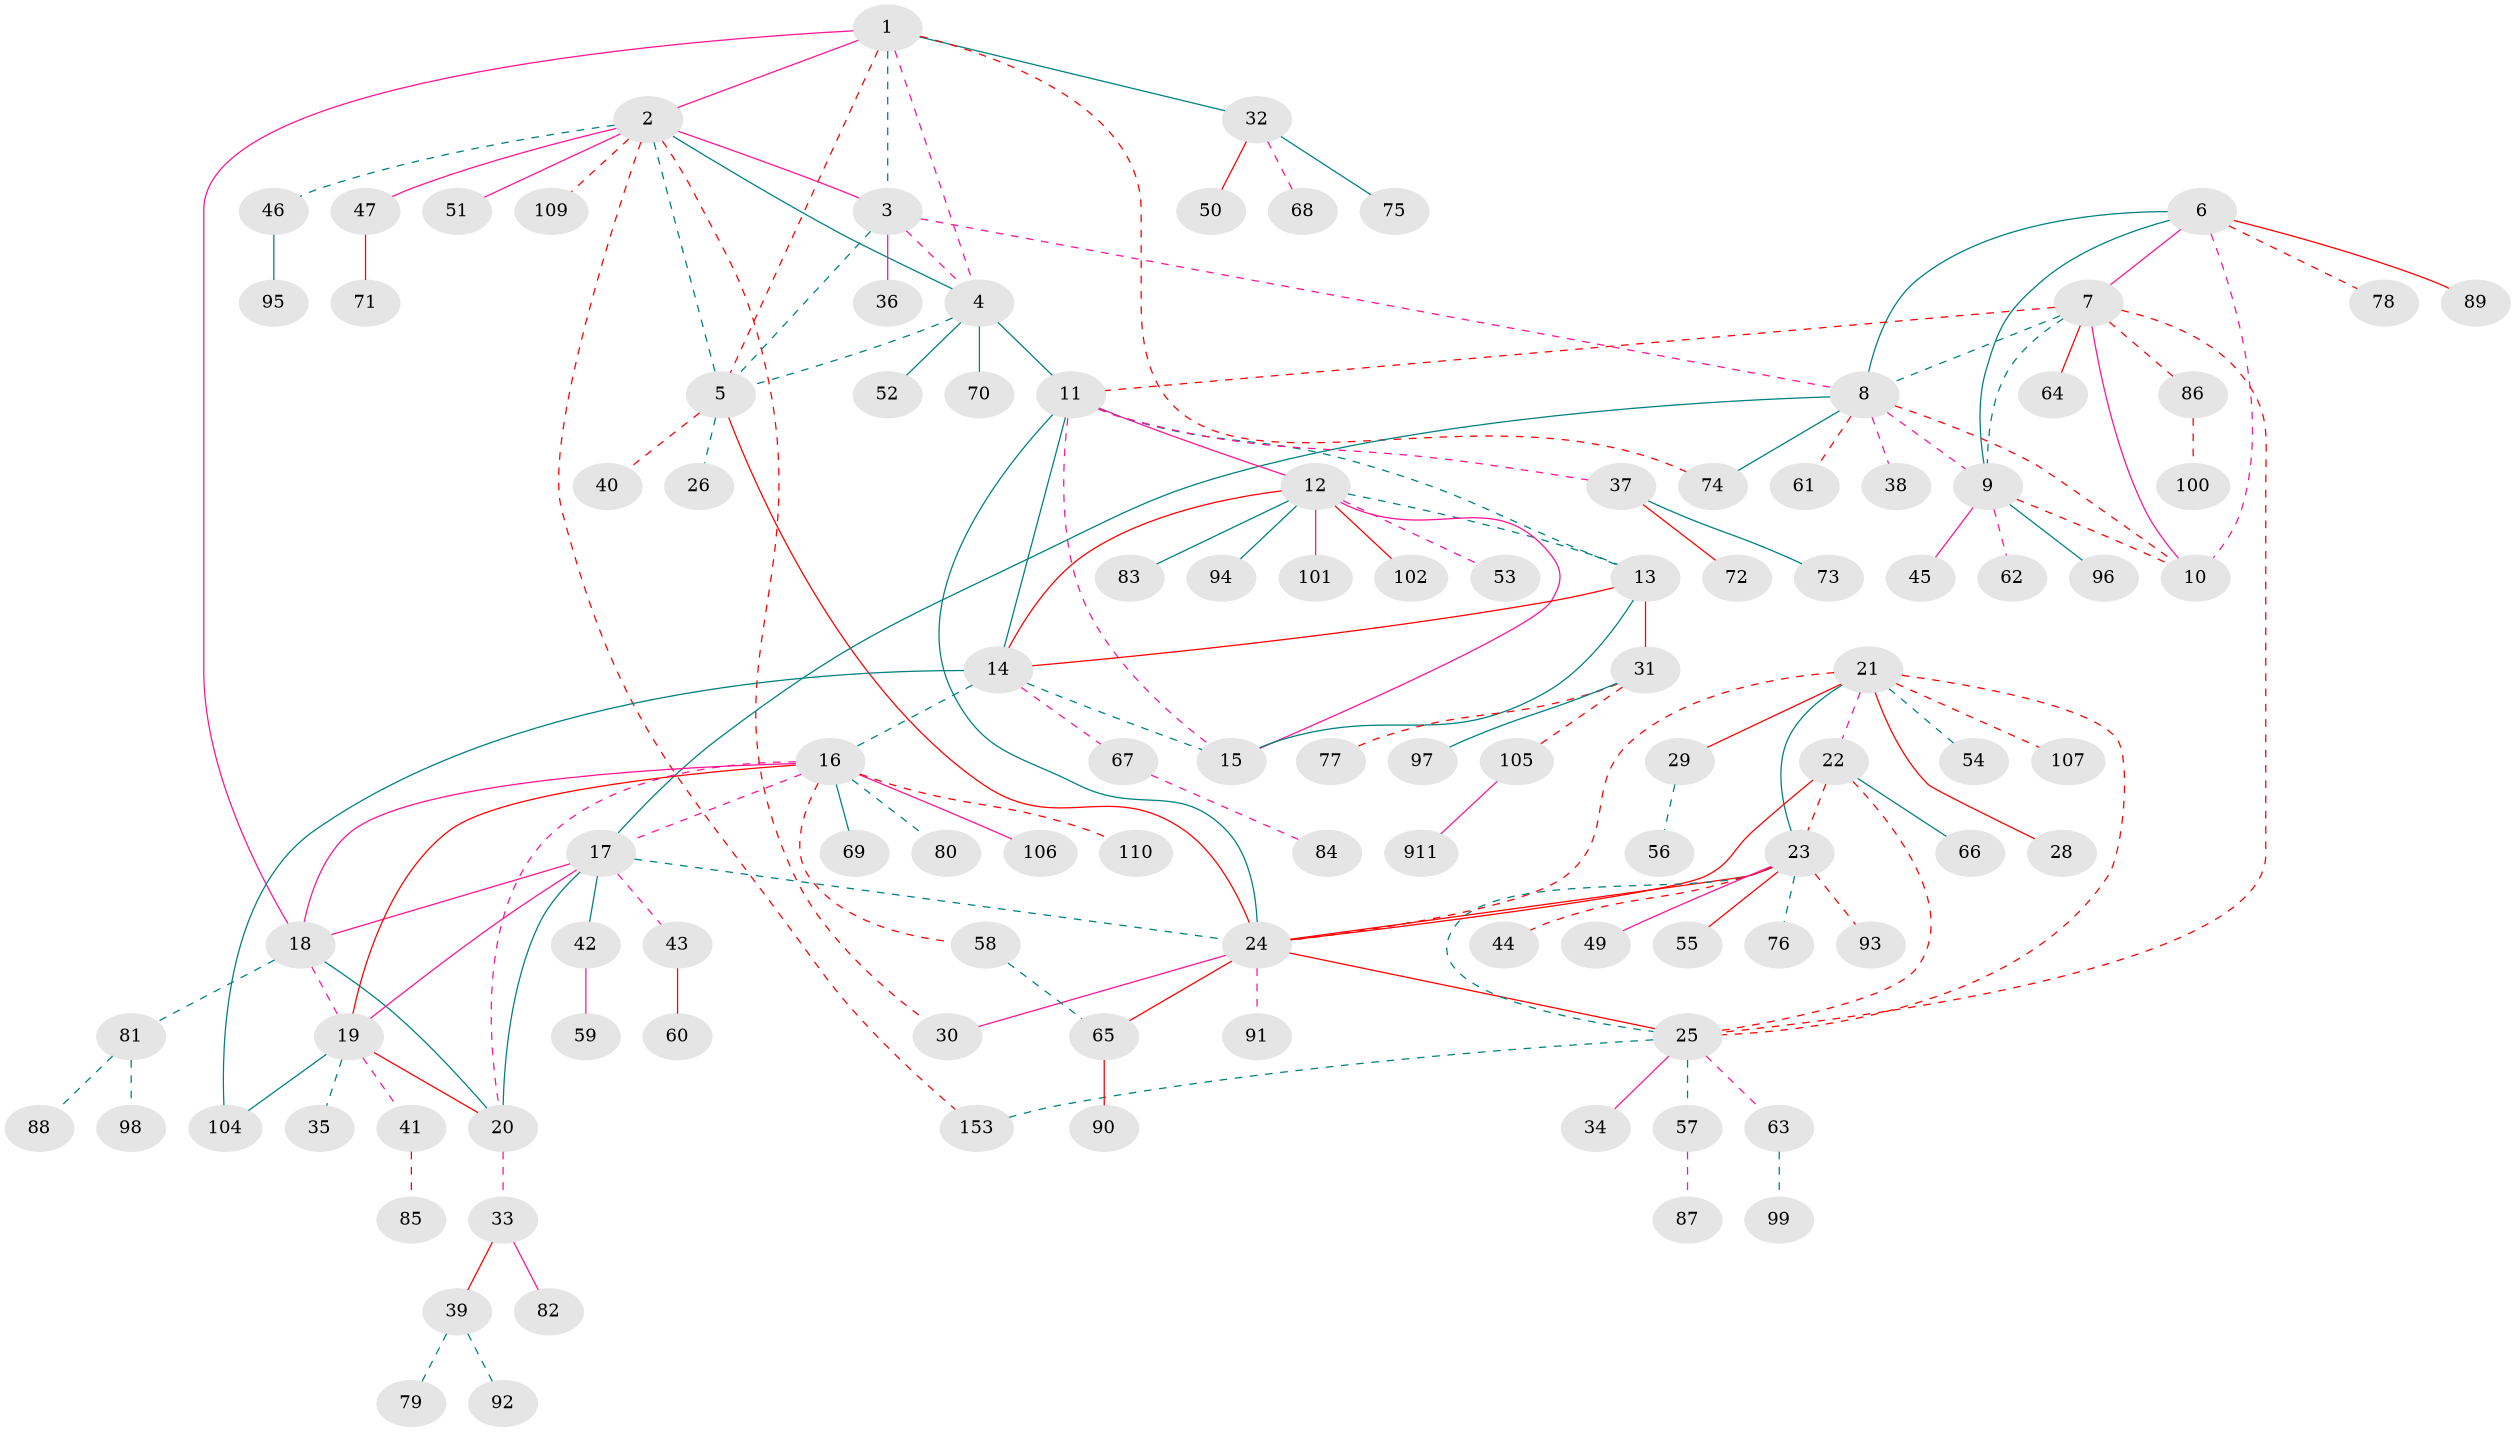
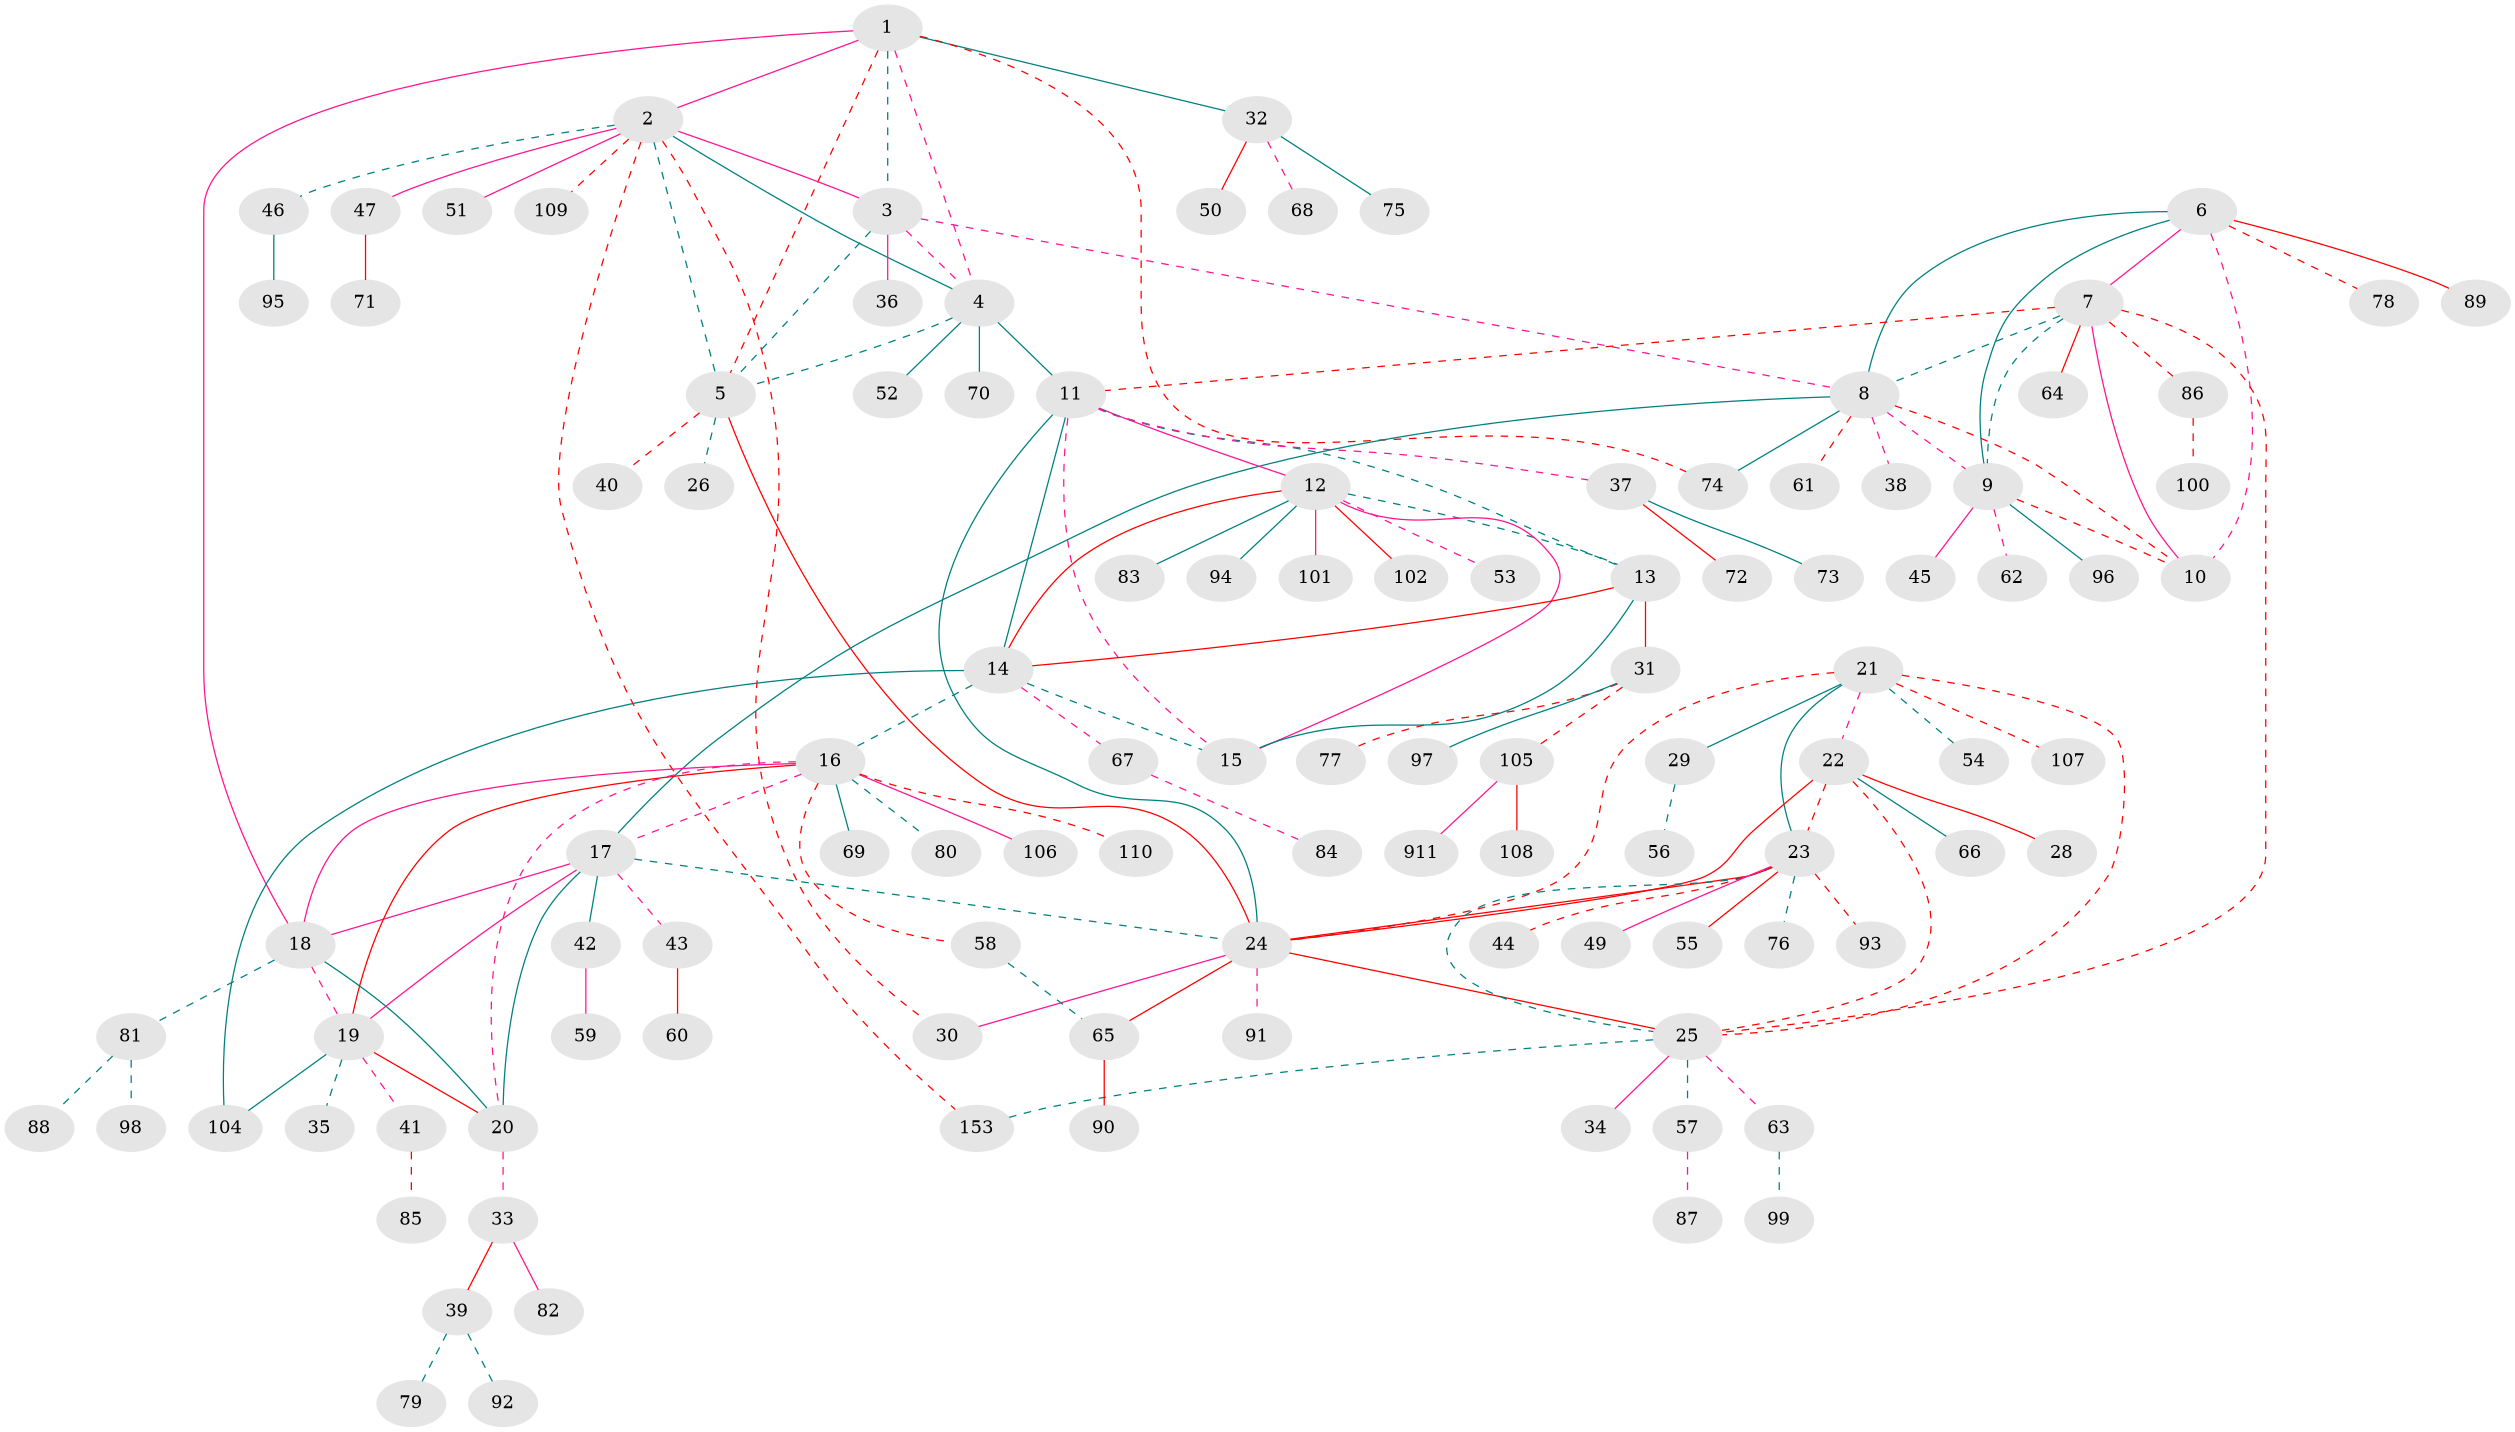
edge "21" -- "29": color red -> teal
edge "21" -- "28": now "22" -- "28"
node "108": added
